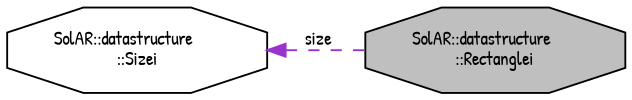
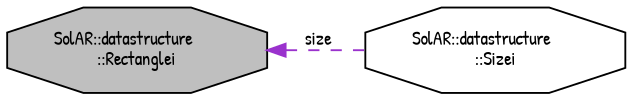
edge "SolAR::datastructure ::Rectanglei" -> "SolAR::datastructure ::Sizei": reversed
